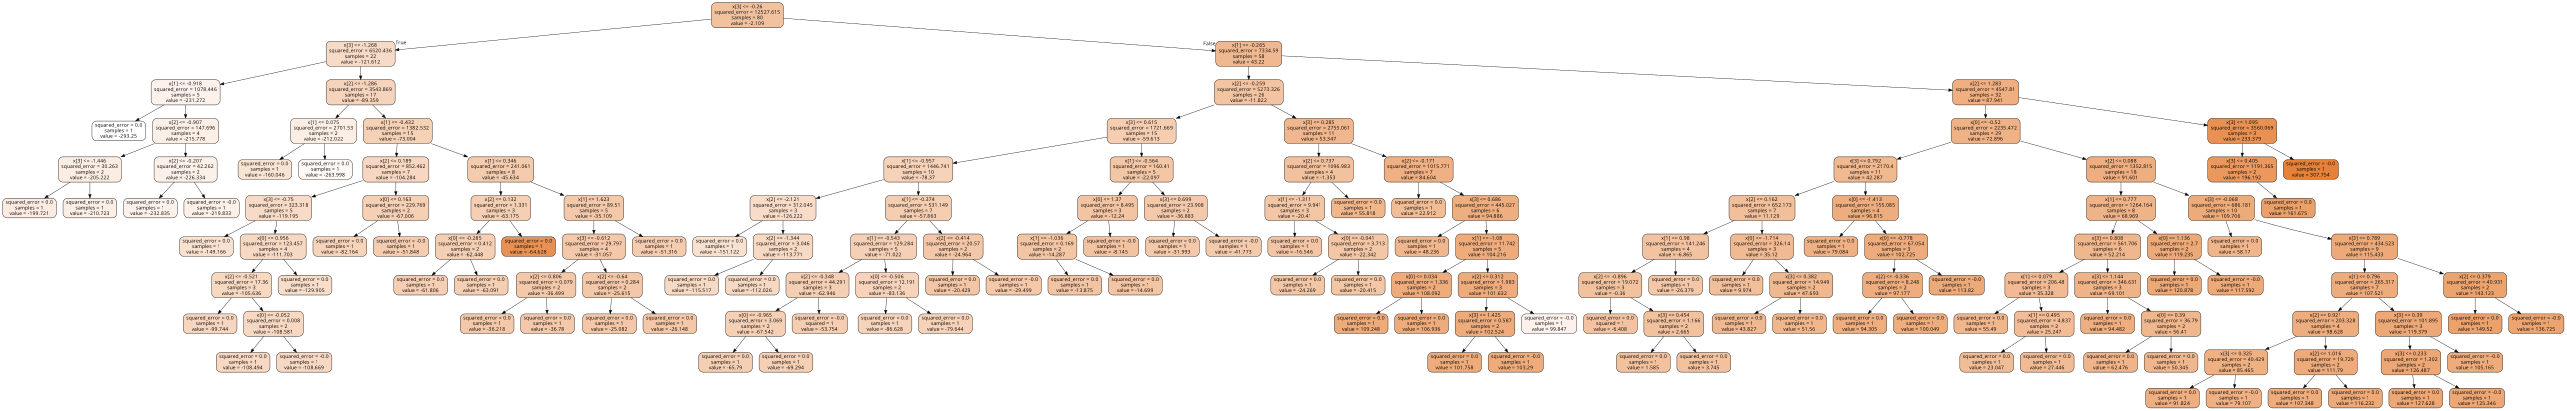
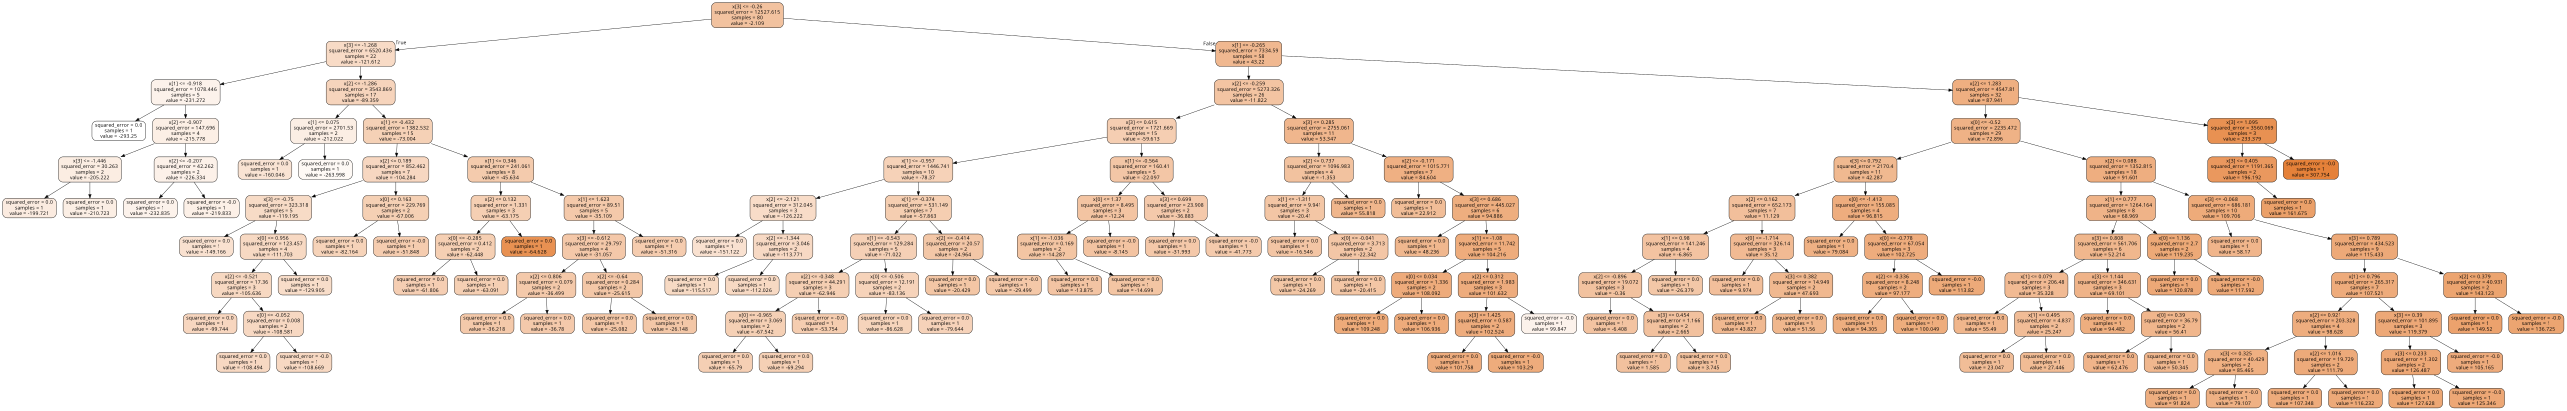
node "squared_error = 0.0 squared = 1 value = -6.408": label "squared_error = 0.0 squared = 1 value = -6.408" -> "squared_error = 0.0 samples = 1 value = -6.408"
